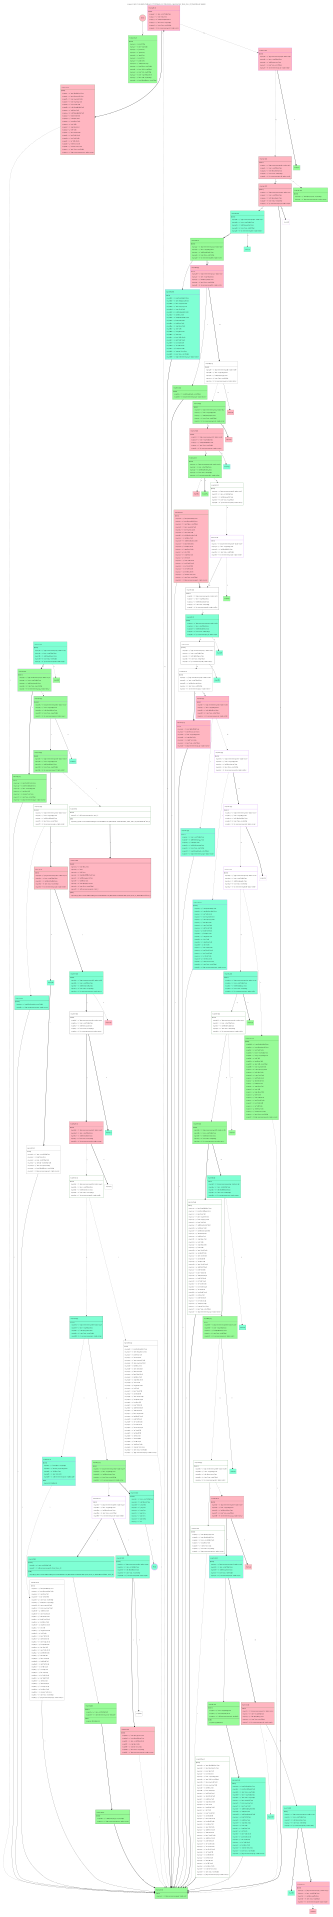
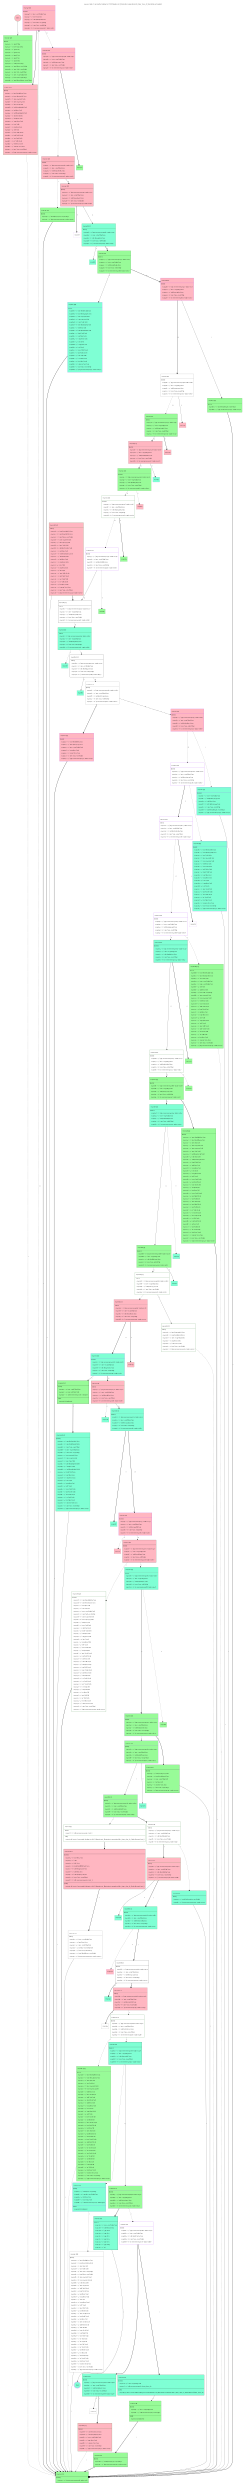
edge "0x401541 [25]" -> "0x402084": now "0x40155a [25]" -> "0x402084"
edge "0x4023da" -> "0x401c8c [32]": now "0x401c64 [40]" -> "0x401c8c [32]"
edge "0x401492 [25]" -> "0x40247e [5]": now "0x40223b [12]" -> "0x40247e [5]"
node "0x402247 [144]": fillcolor white -> palegreen
node "0x40191b [134]": fillcolor white -> palegreen
node "0x401767 [25]": added
